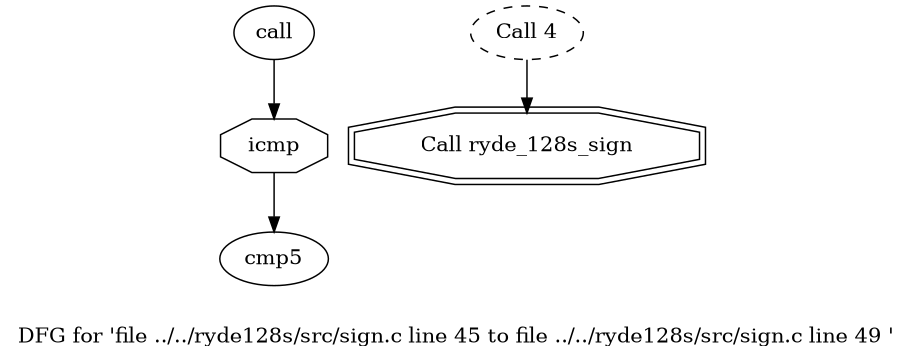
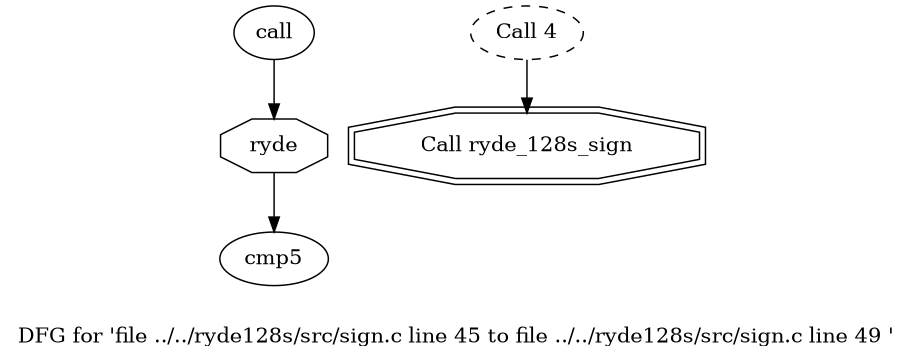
node "icmp": label "icmp" -> "ryde"
